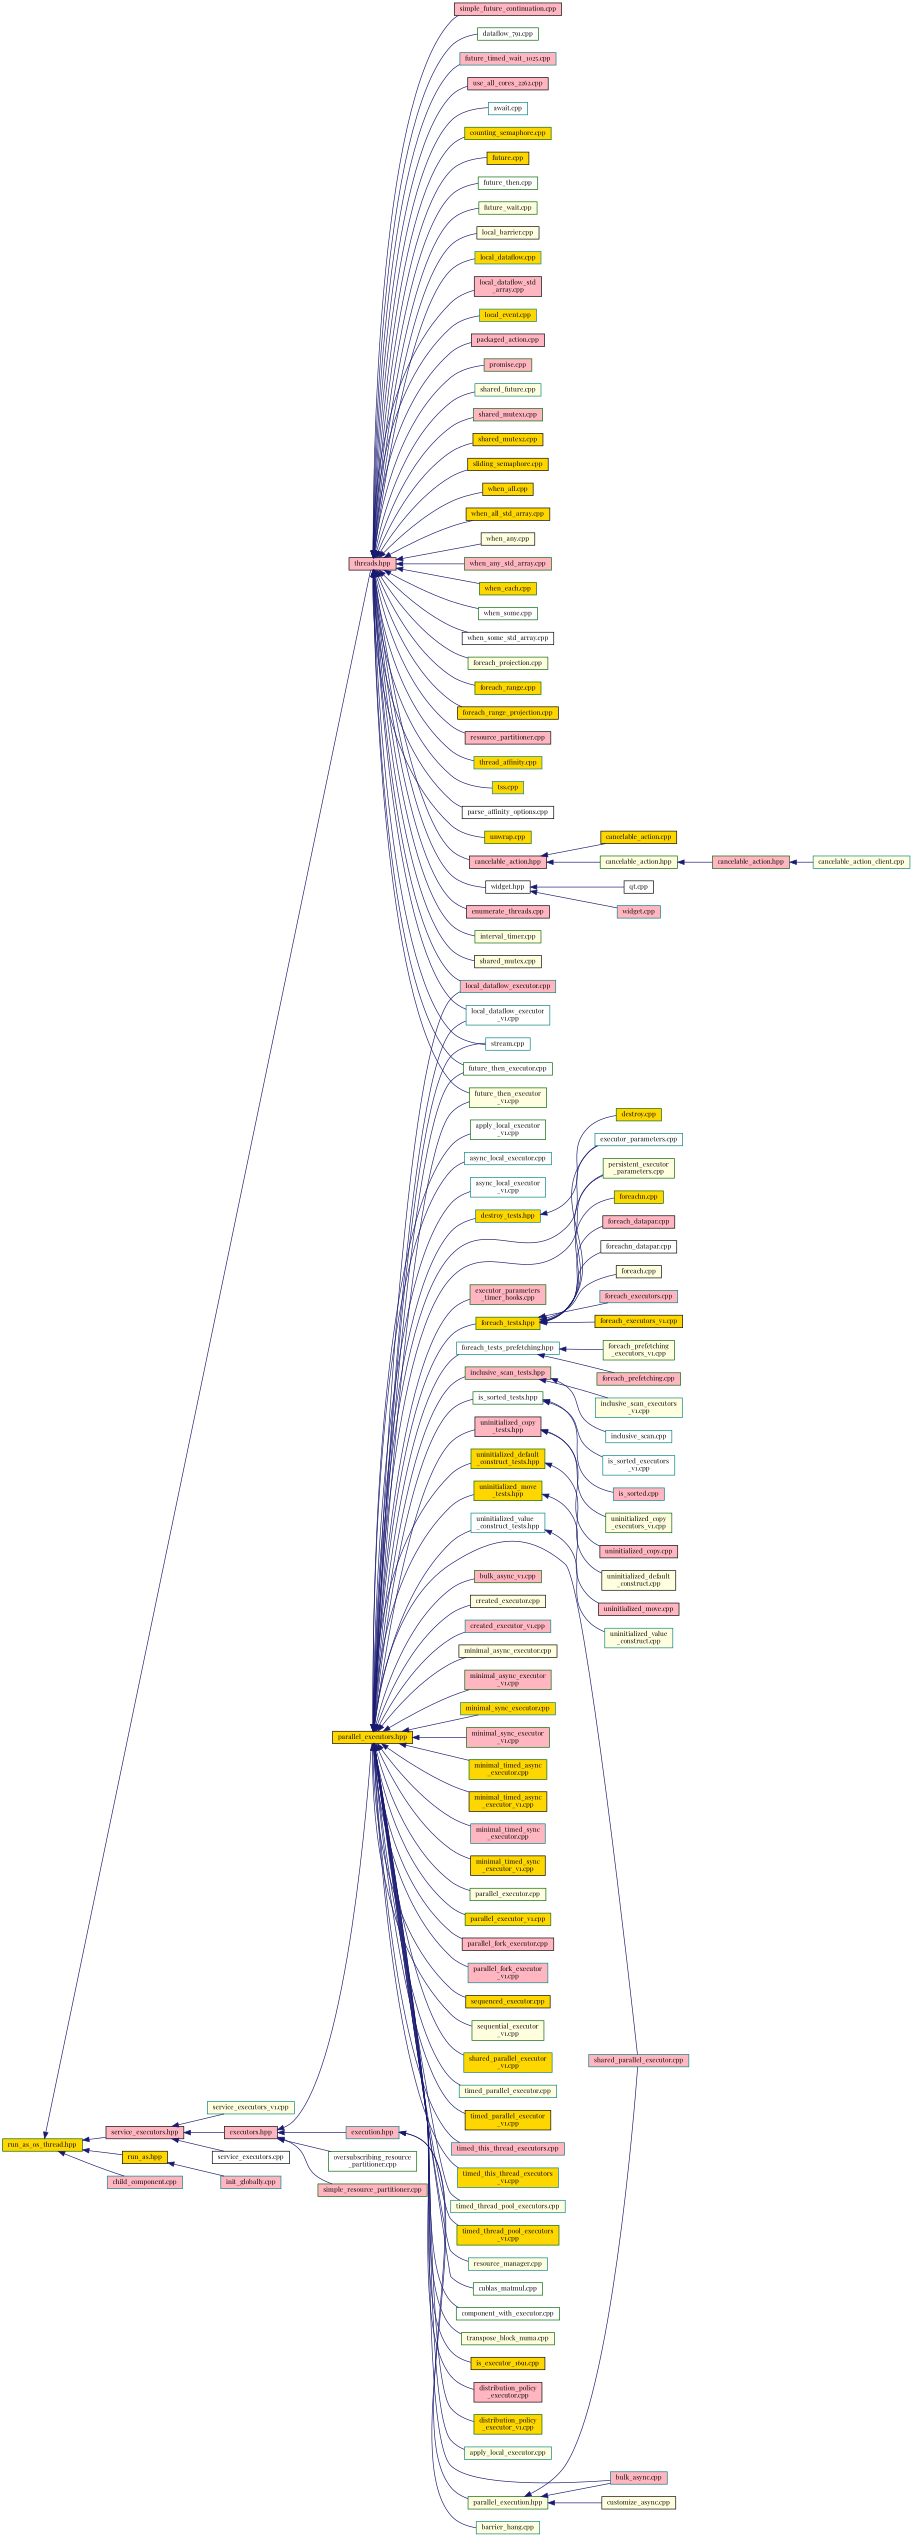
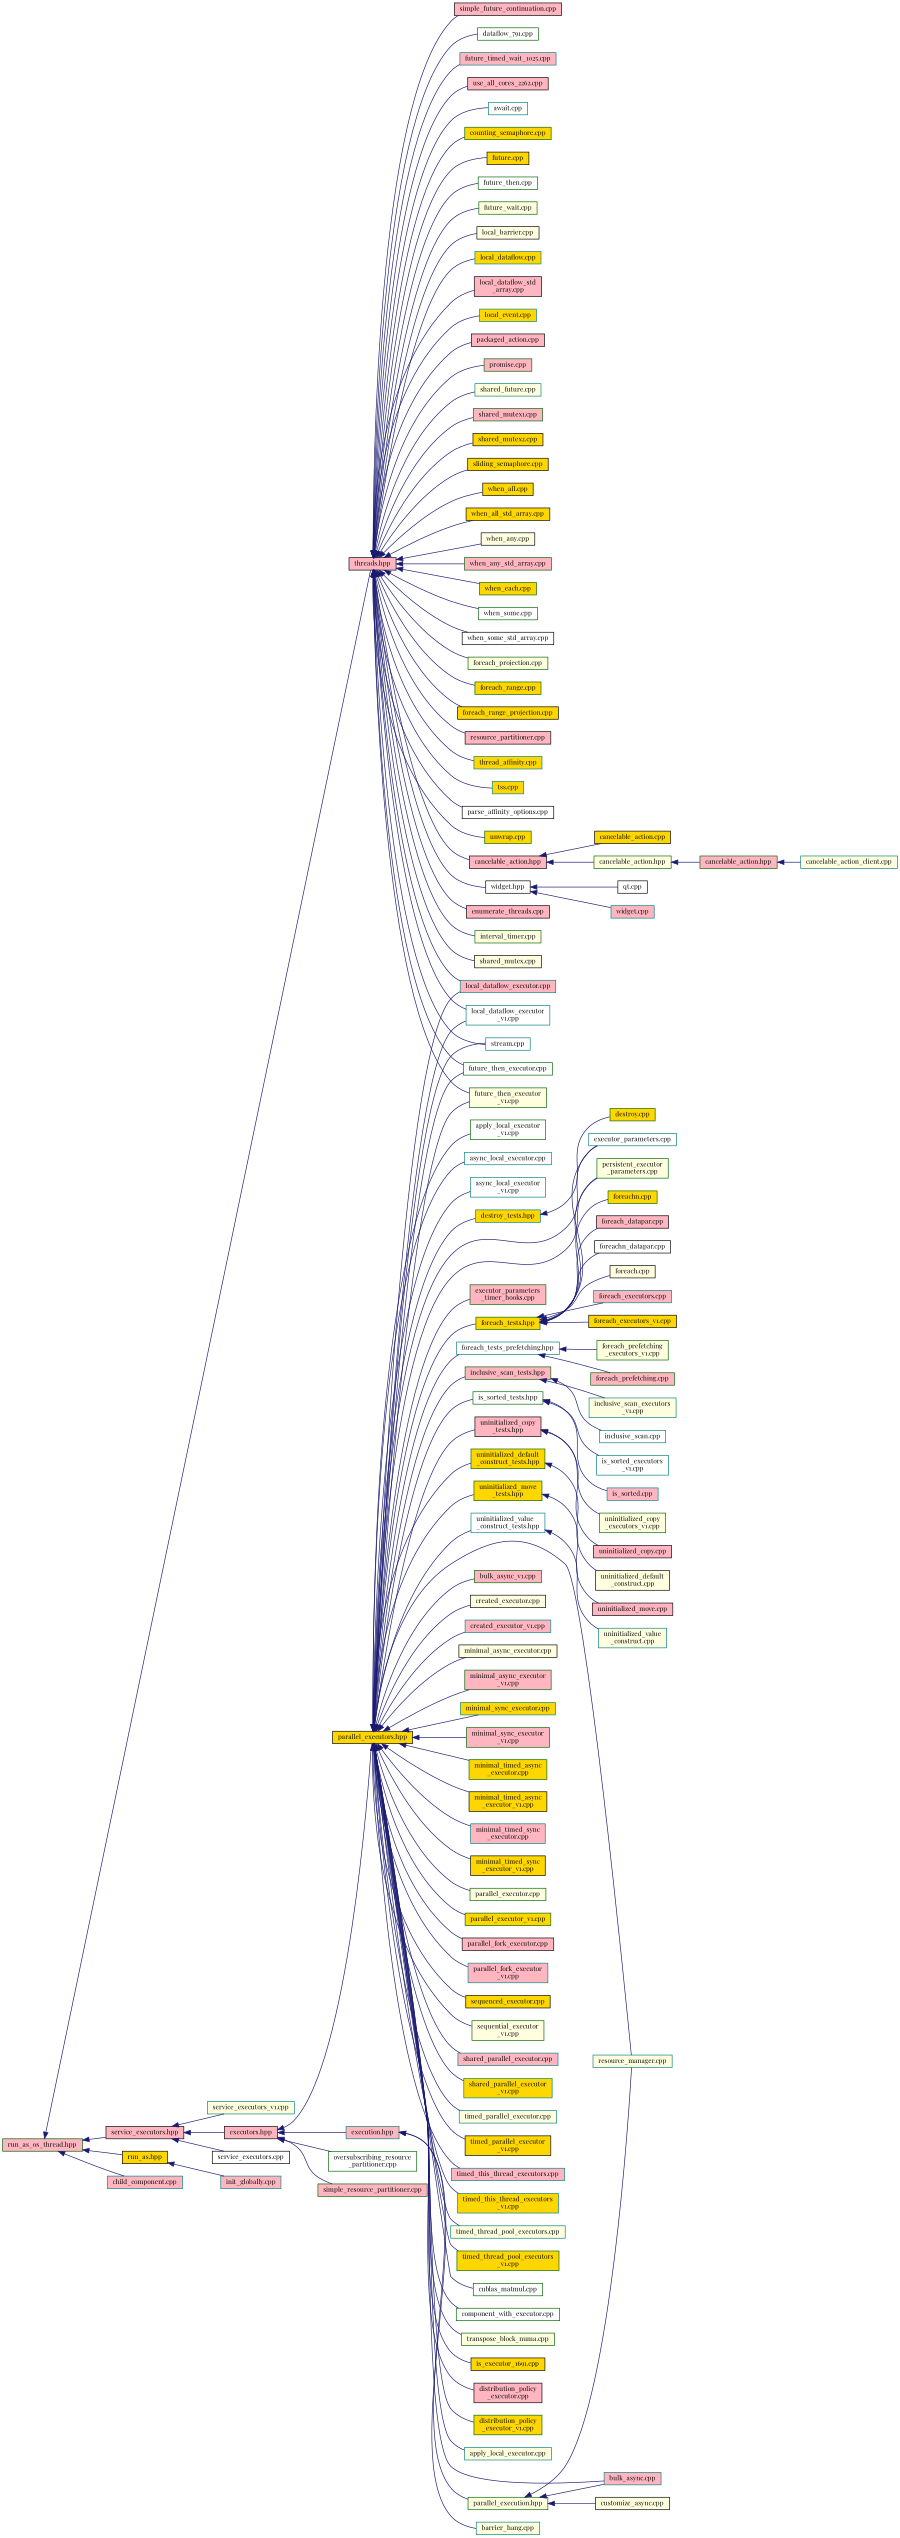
node "run_as_os_thread.hpp": fillcolor gold -> lightpink
edge "shared_parallel_executor.cpp" -> "parallel_execution.hpp": now "resource_manager.cpp" -> "parallel_execution.hpp"
